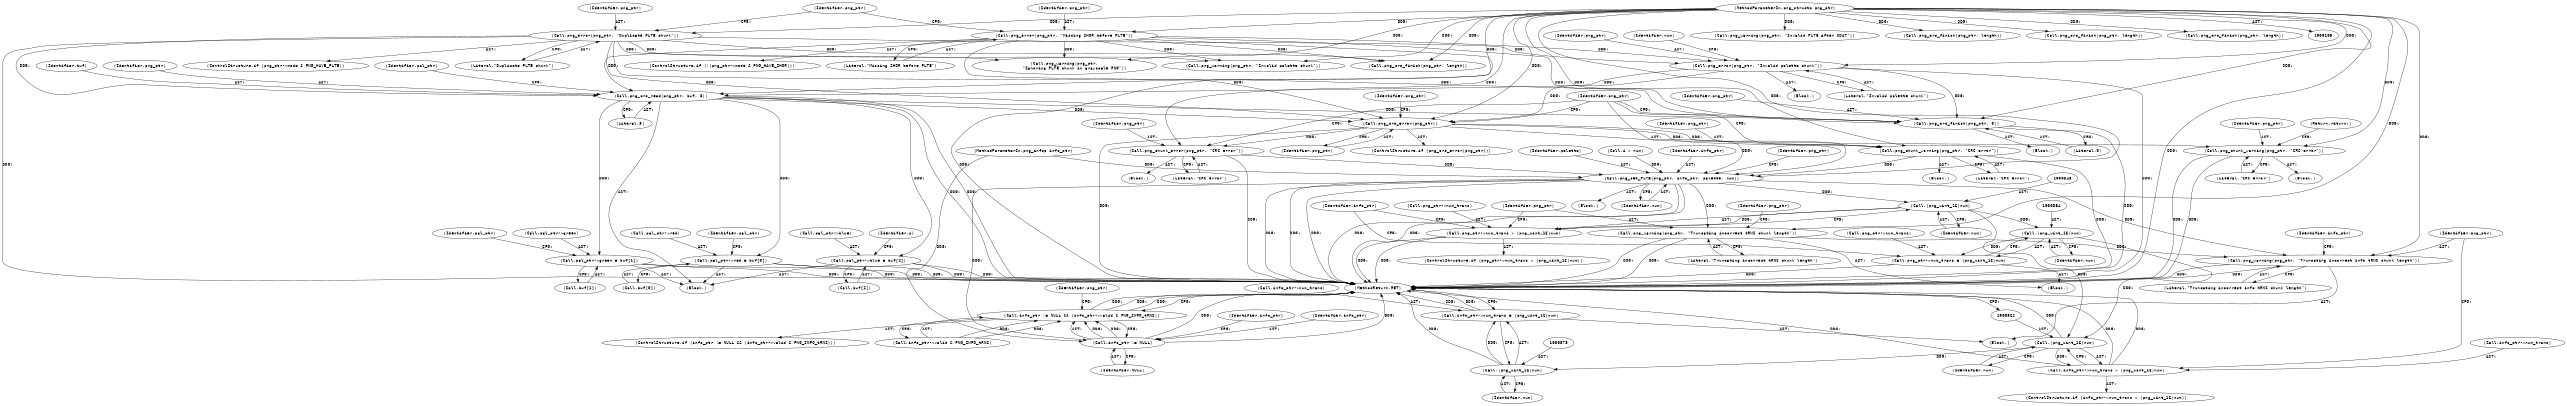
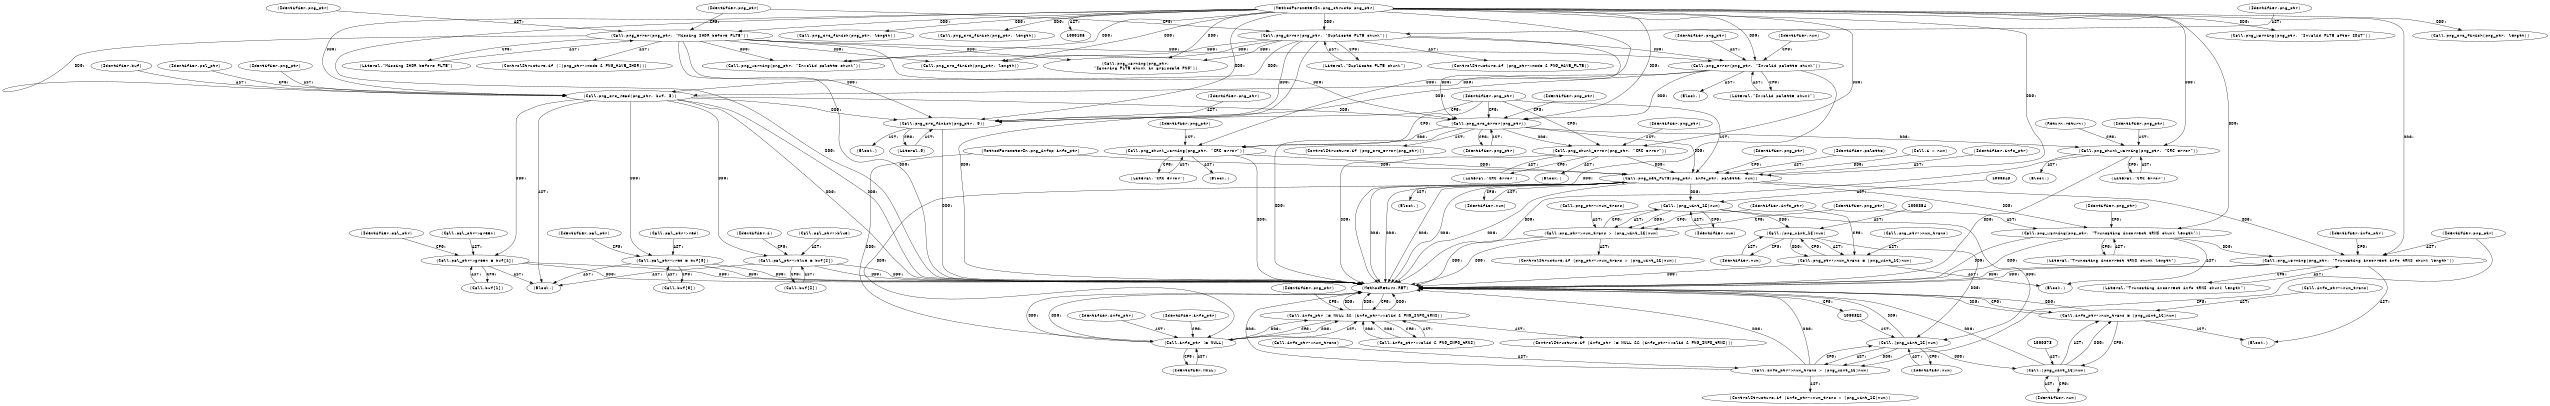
node "(Literal,3)": removed
